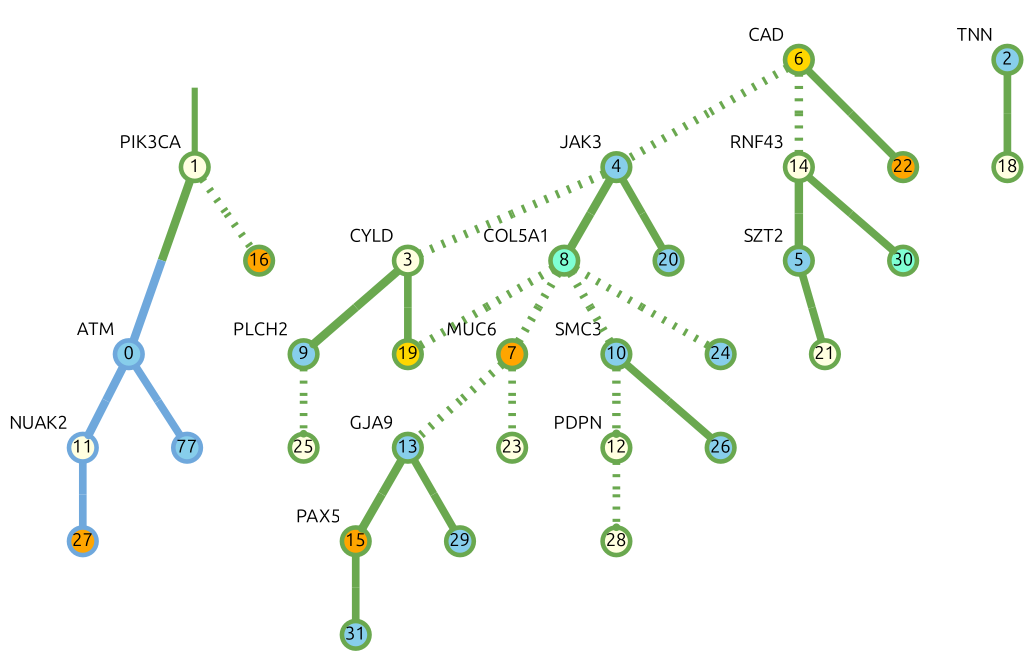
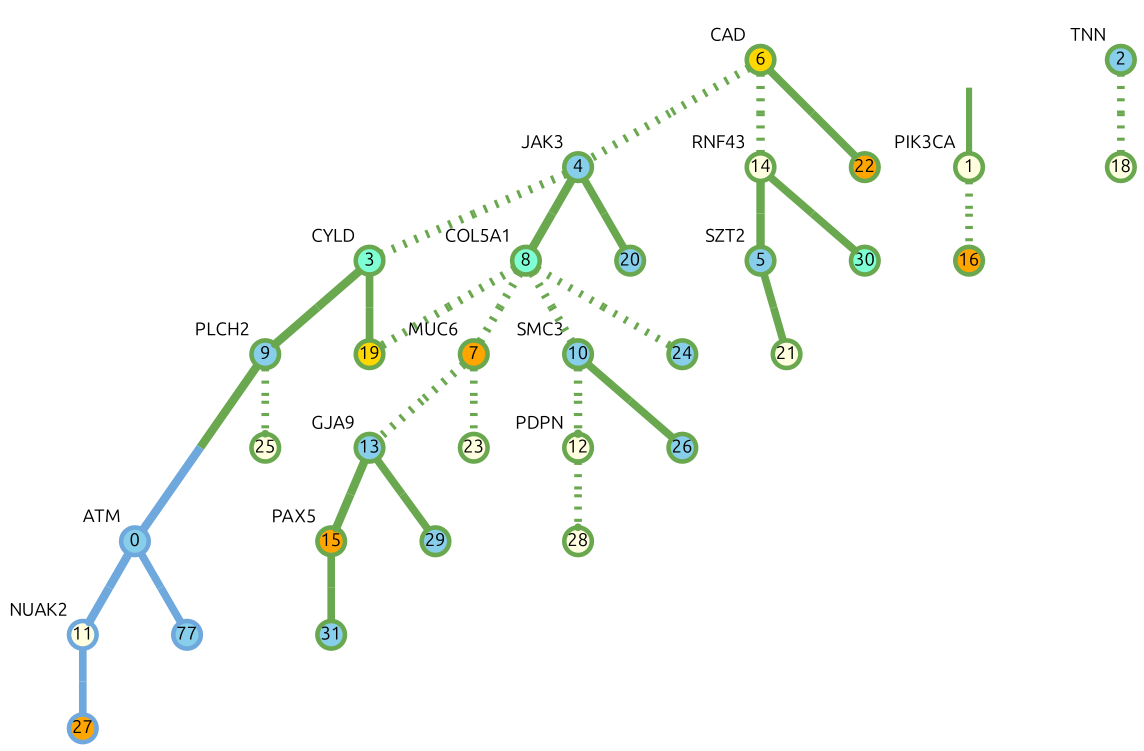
edge "2 TNN" -> "18": style solid -> dotted
edge "1 PIK3CA" -> "0 ATM": now "9 PLCH2" -> "0 ATM"
node "3 CYLD": fillcolor lightyellow -> aquamarine
